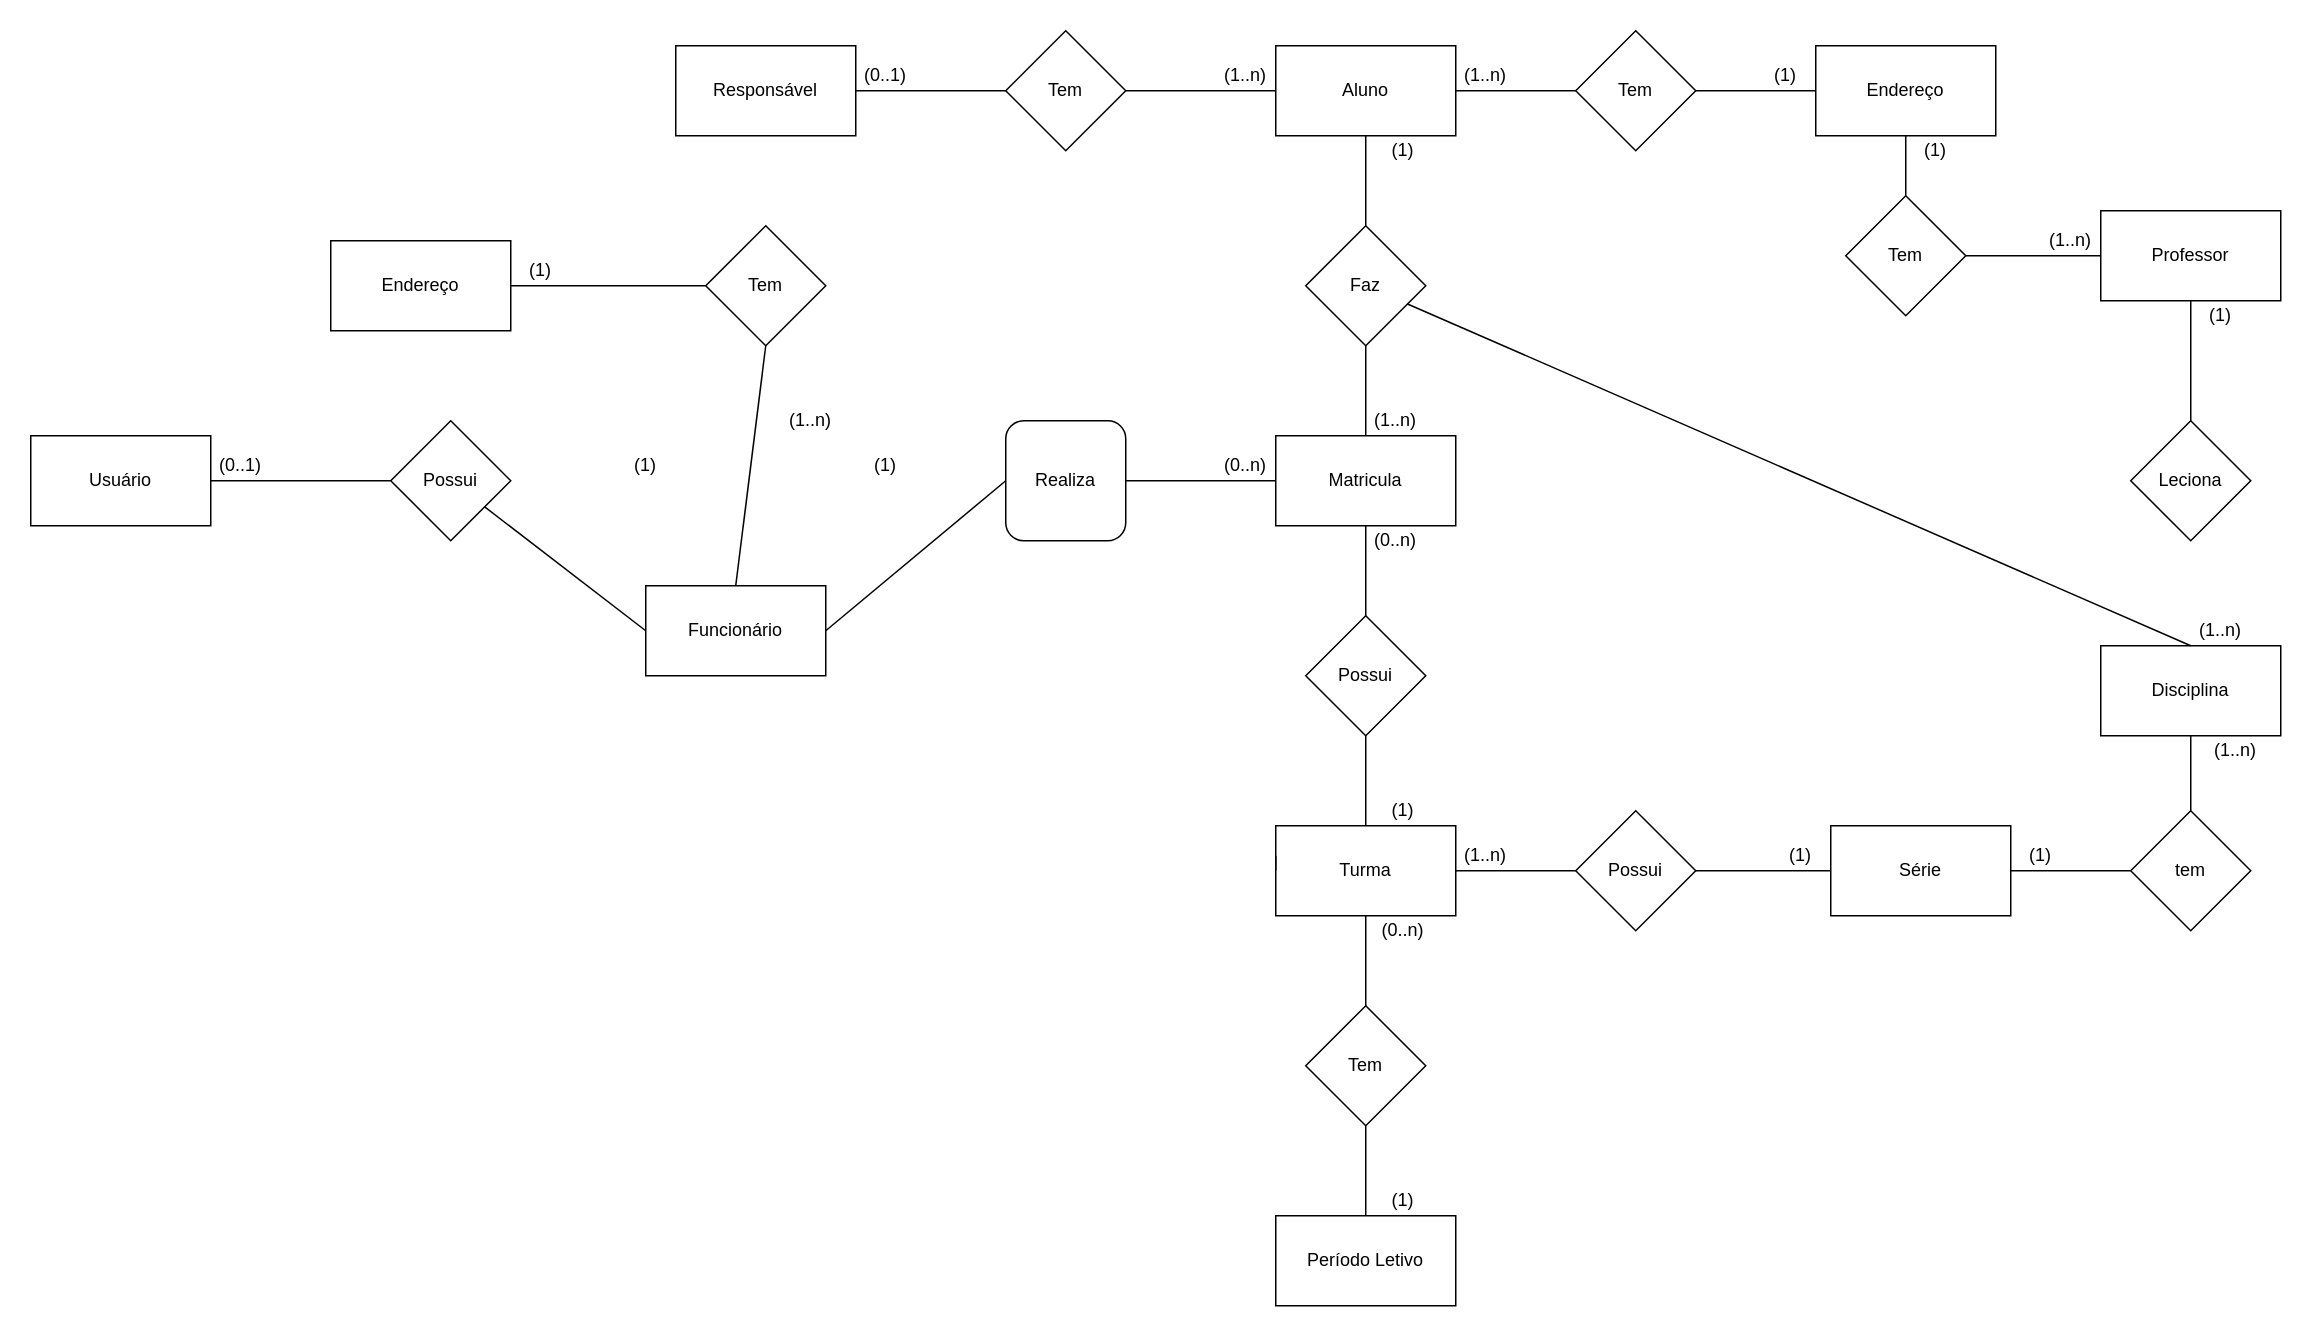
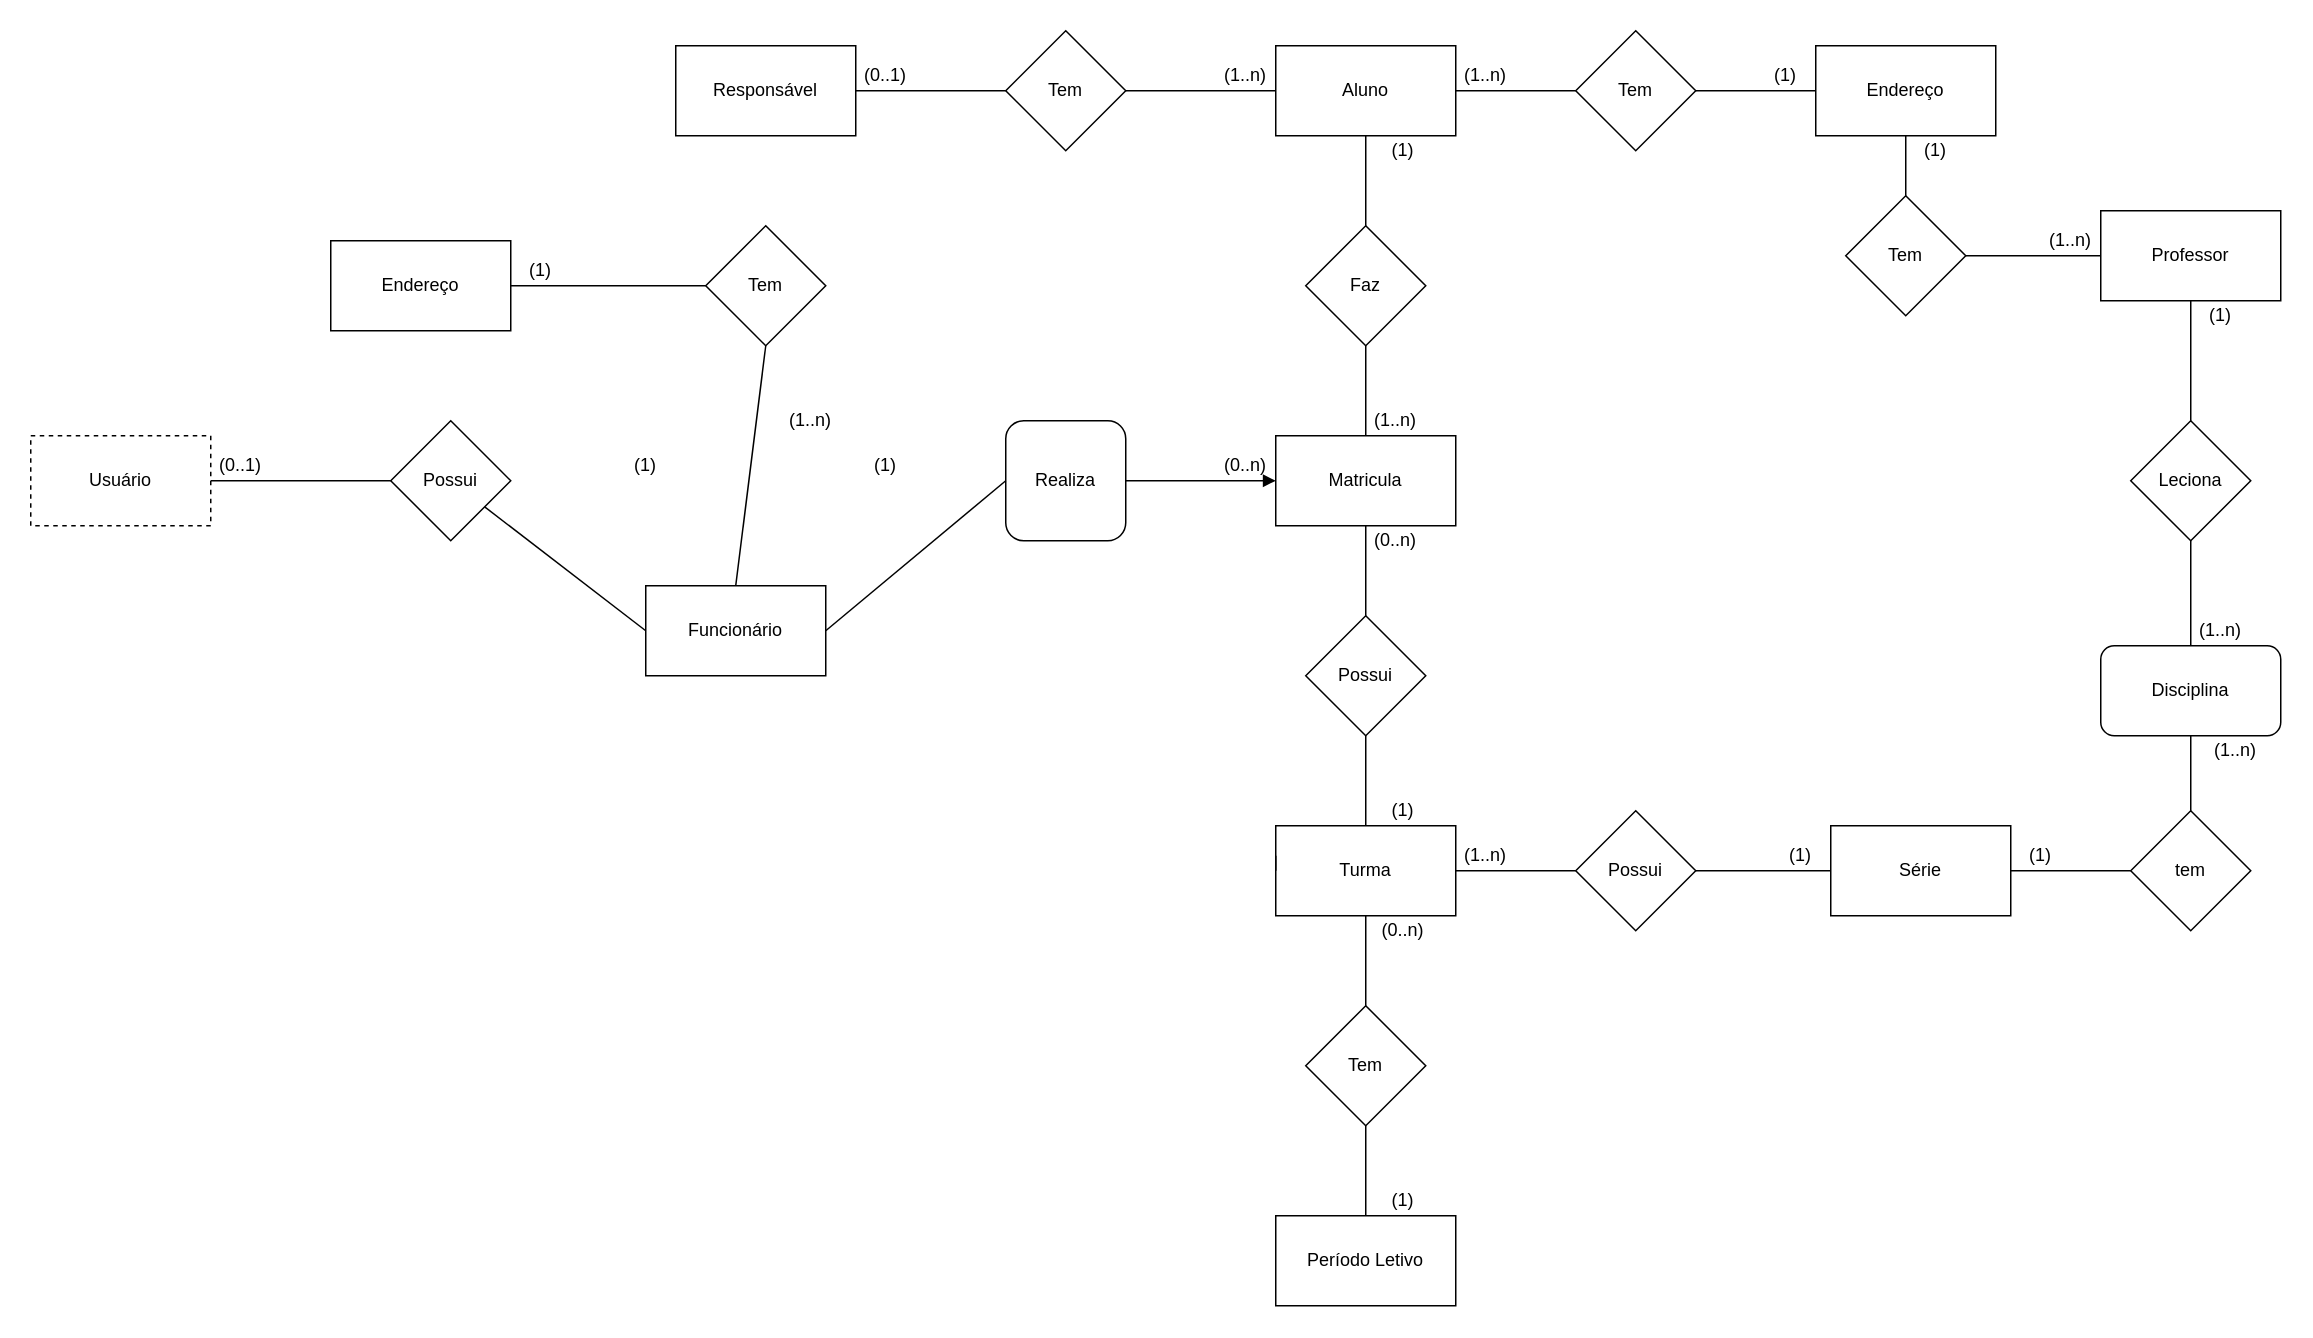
edge "Faz" -- "Disciplina": now "Leciona" -- "Disciplina"
node "Usuário": style solid -> dashed
edge "Realiza" -- "Matricula": arrowhead none -> block
node "Disciplina": shape rectangle -> rounded rectangle
